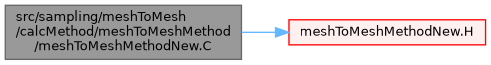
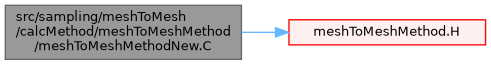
node "meshToMeshMethodNew.H": label "meshToMeshMethodNew.H" -> "meshToMeshMethod.H"
